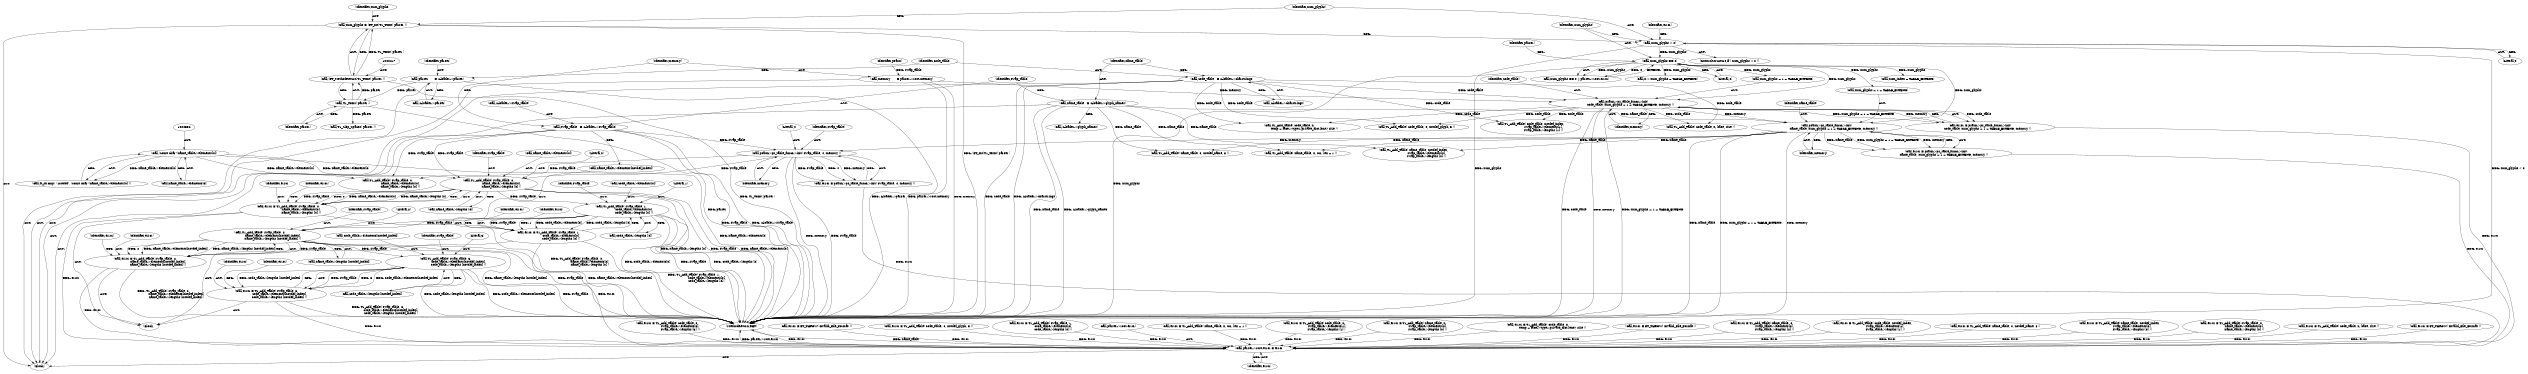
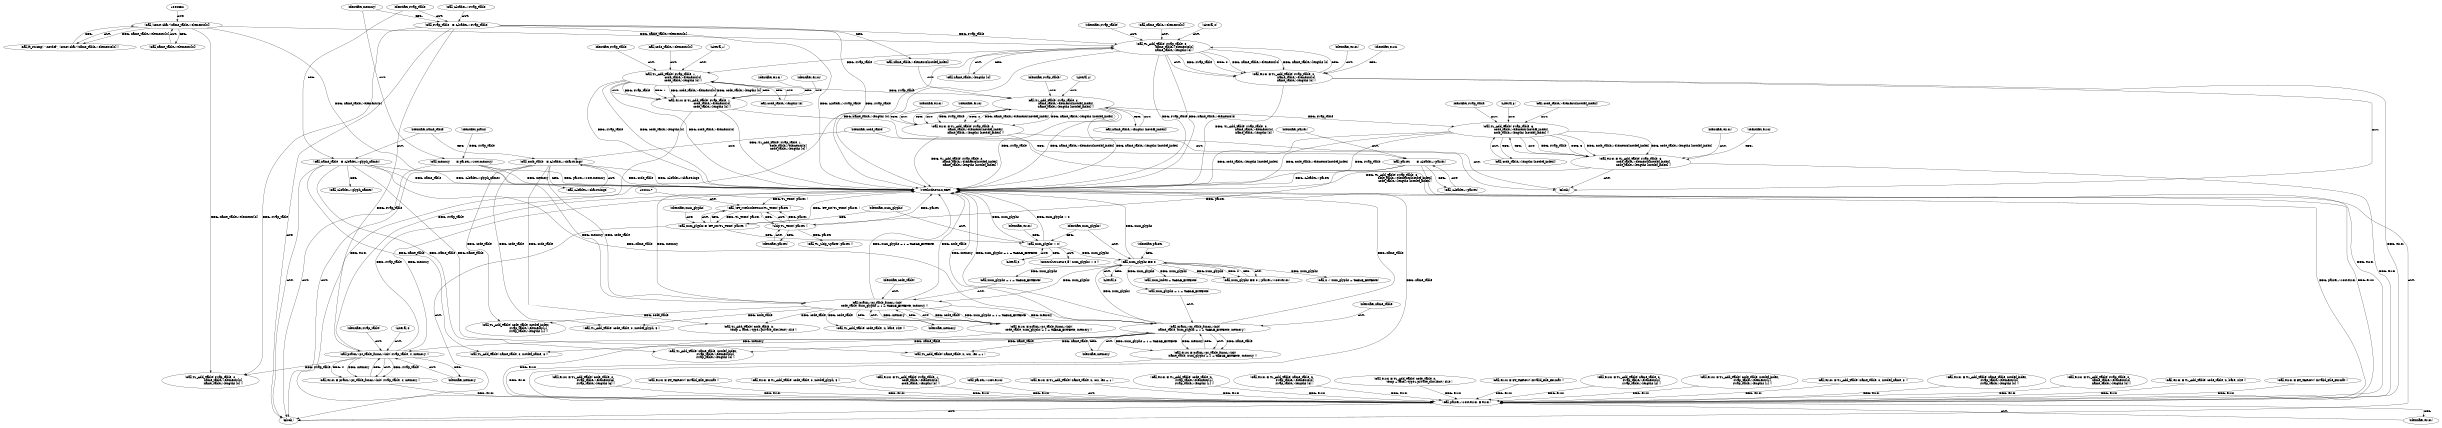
edge "(Call,num_glyphs == 0 || parser->root.error)" -> "(Call,num_glyphs == 0)": label "EXTEND: " -> "CFG: "
edge "(Call,code_table   = &loader->charstrings)" -> "(Call,T1_Add_Table( code_table, n, base, size ))": removed, label "DDG: code_table"
node "(Call,T1_ToInt( parser ))": label "(Call,T1_ToInt( parser ))" -> "(Skip,T1_ToInt( parser ))"
edge "(Call,(FT_MethodReturn)T1_ToInt( parser ))" -> "(MethodReturn,RET)": reversed
